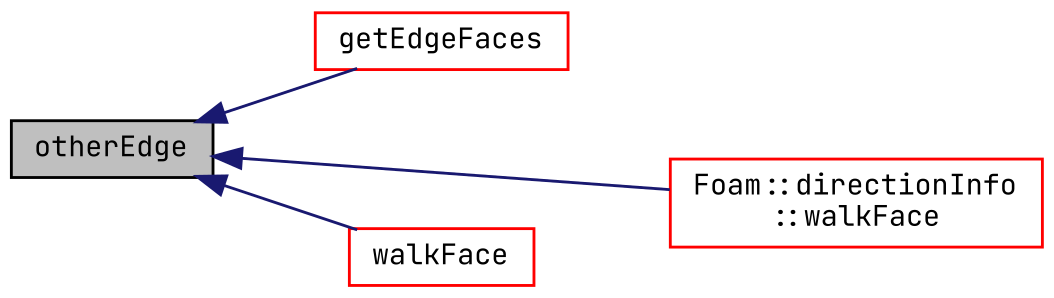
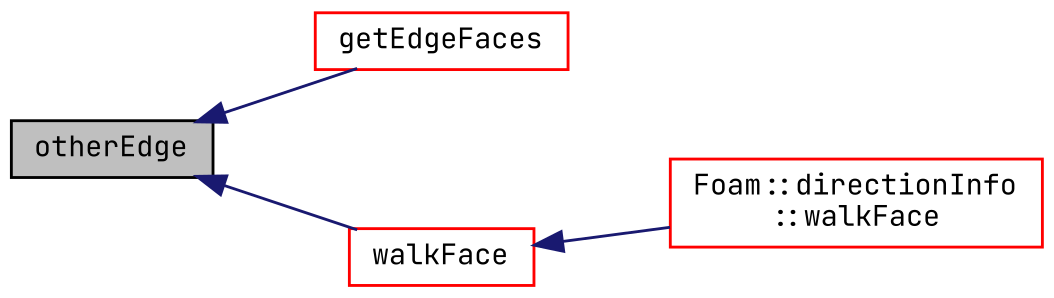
edge "Foam::directionInfo ::walkFace" -> "otherEdge": now "Foam::directionInfo ::walkFace" -> "walkFace"
